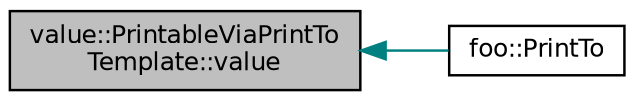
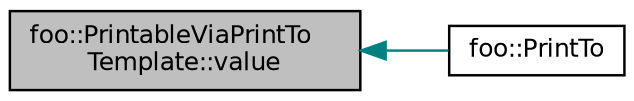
node "value::PrintableViaPrintTo Template::value": label "value::PrintableViaPrintTo Template::value" -> "foo::PrintableViaPrintTo Template::value"
